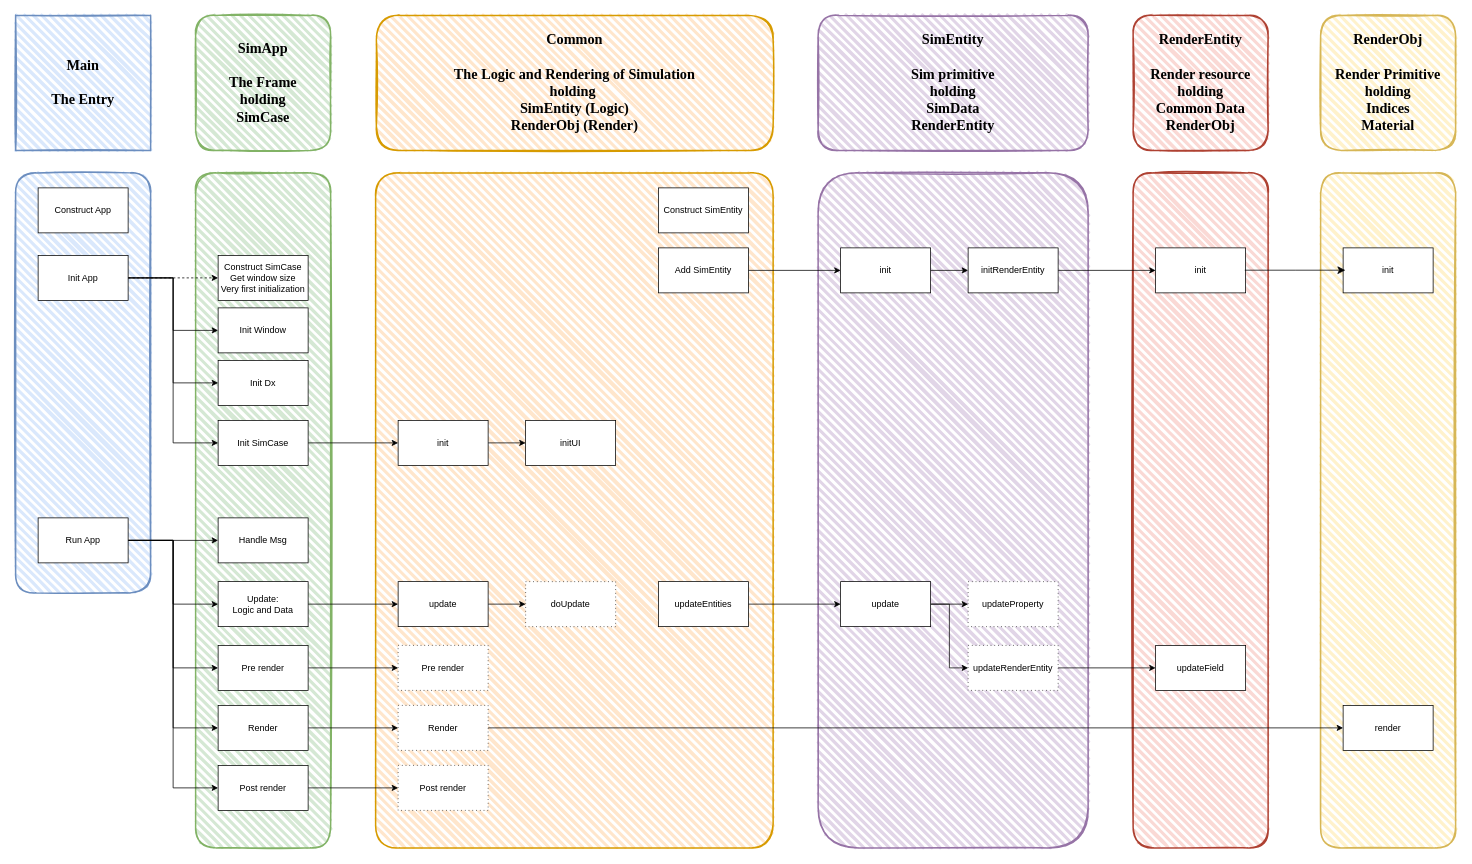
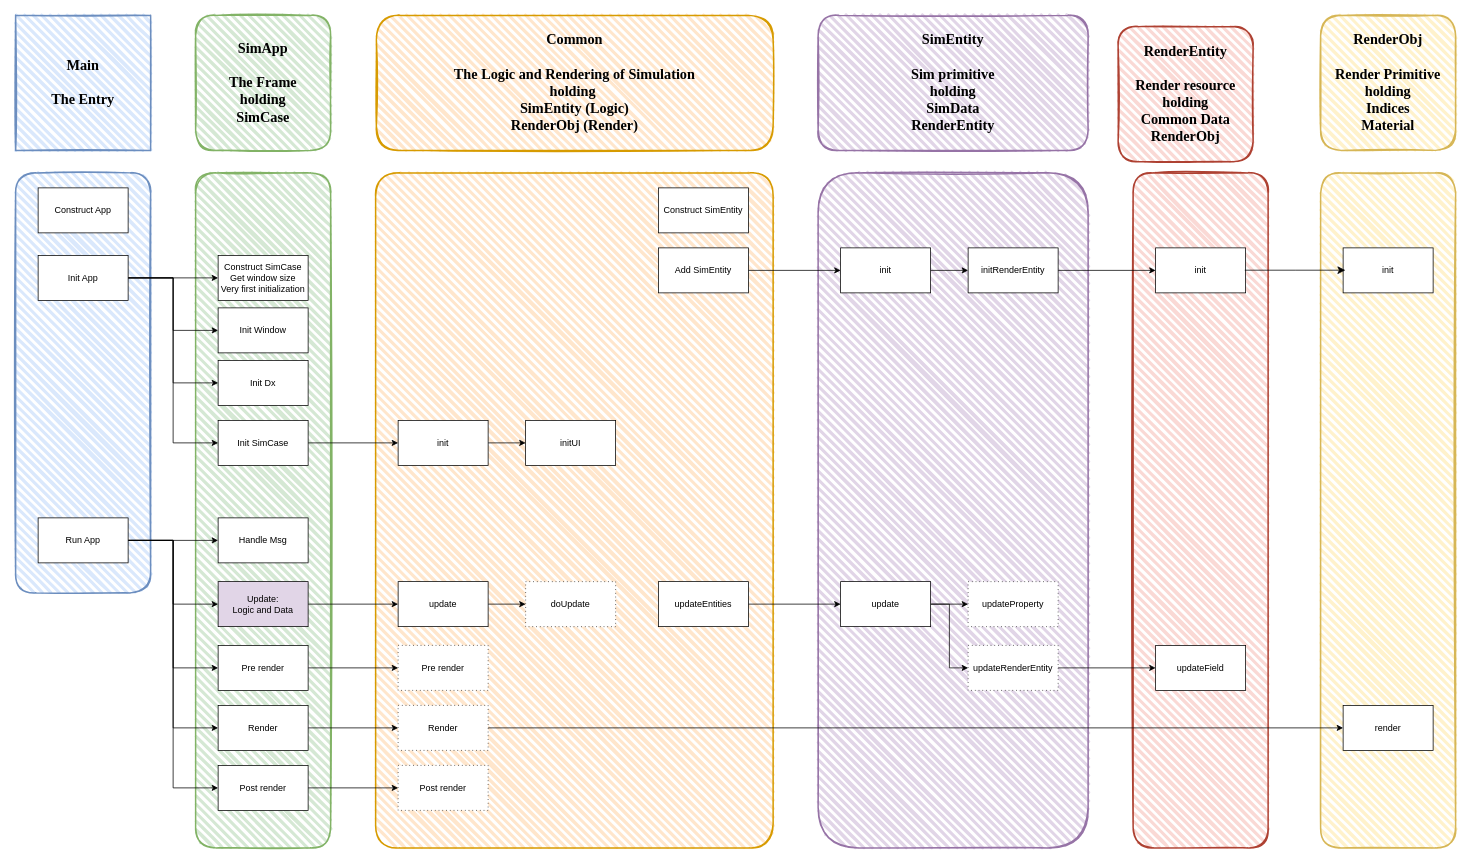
node "RenderEntity Render resource holding Common Data RenderObj": moved (1200, 83) -> (1185, 94)
edge "Init App" -> "Construct SimCase Get window size Very first initialization": style dashed -> solid
node "Update: Logic and Data": fillcolor #ffffff -> #e1d5e7
